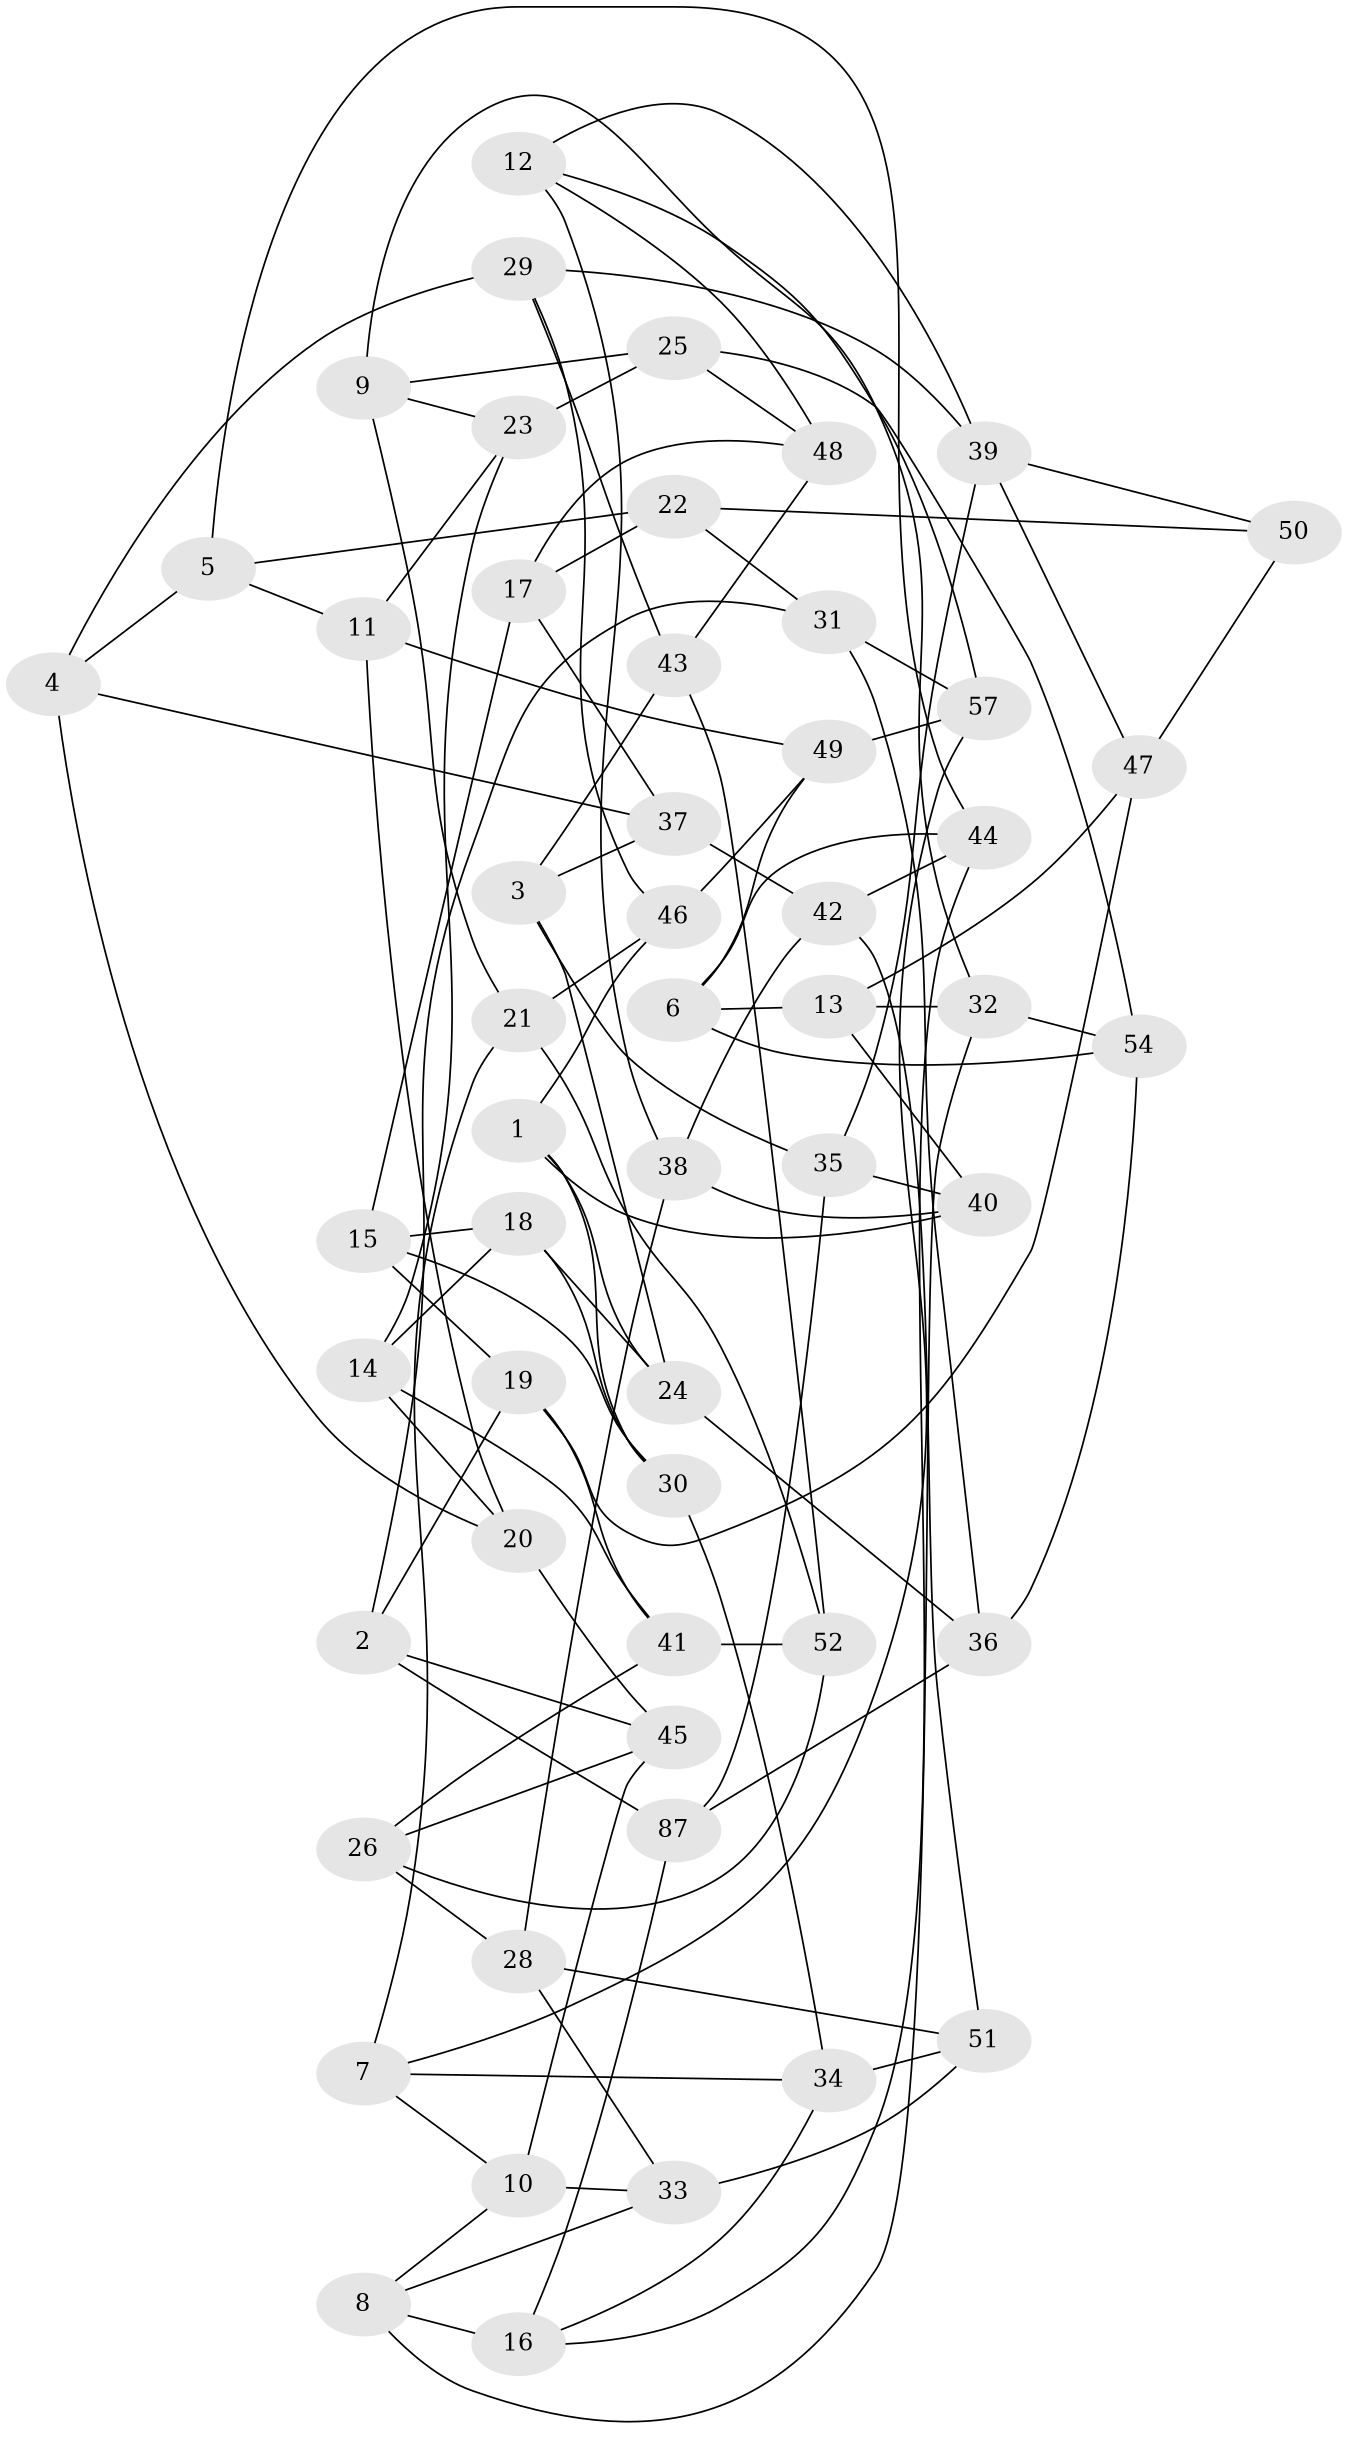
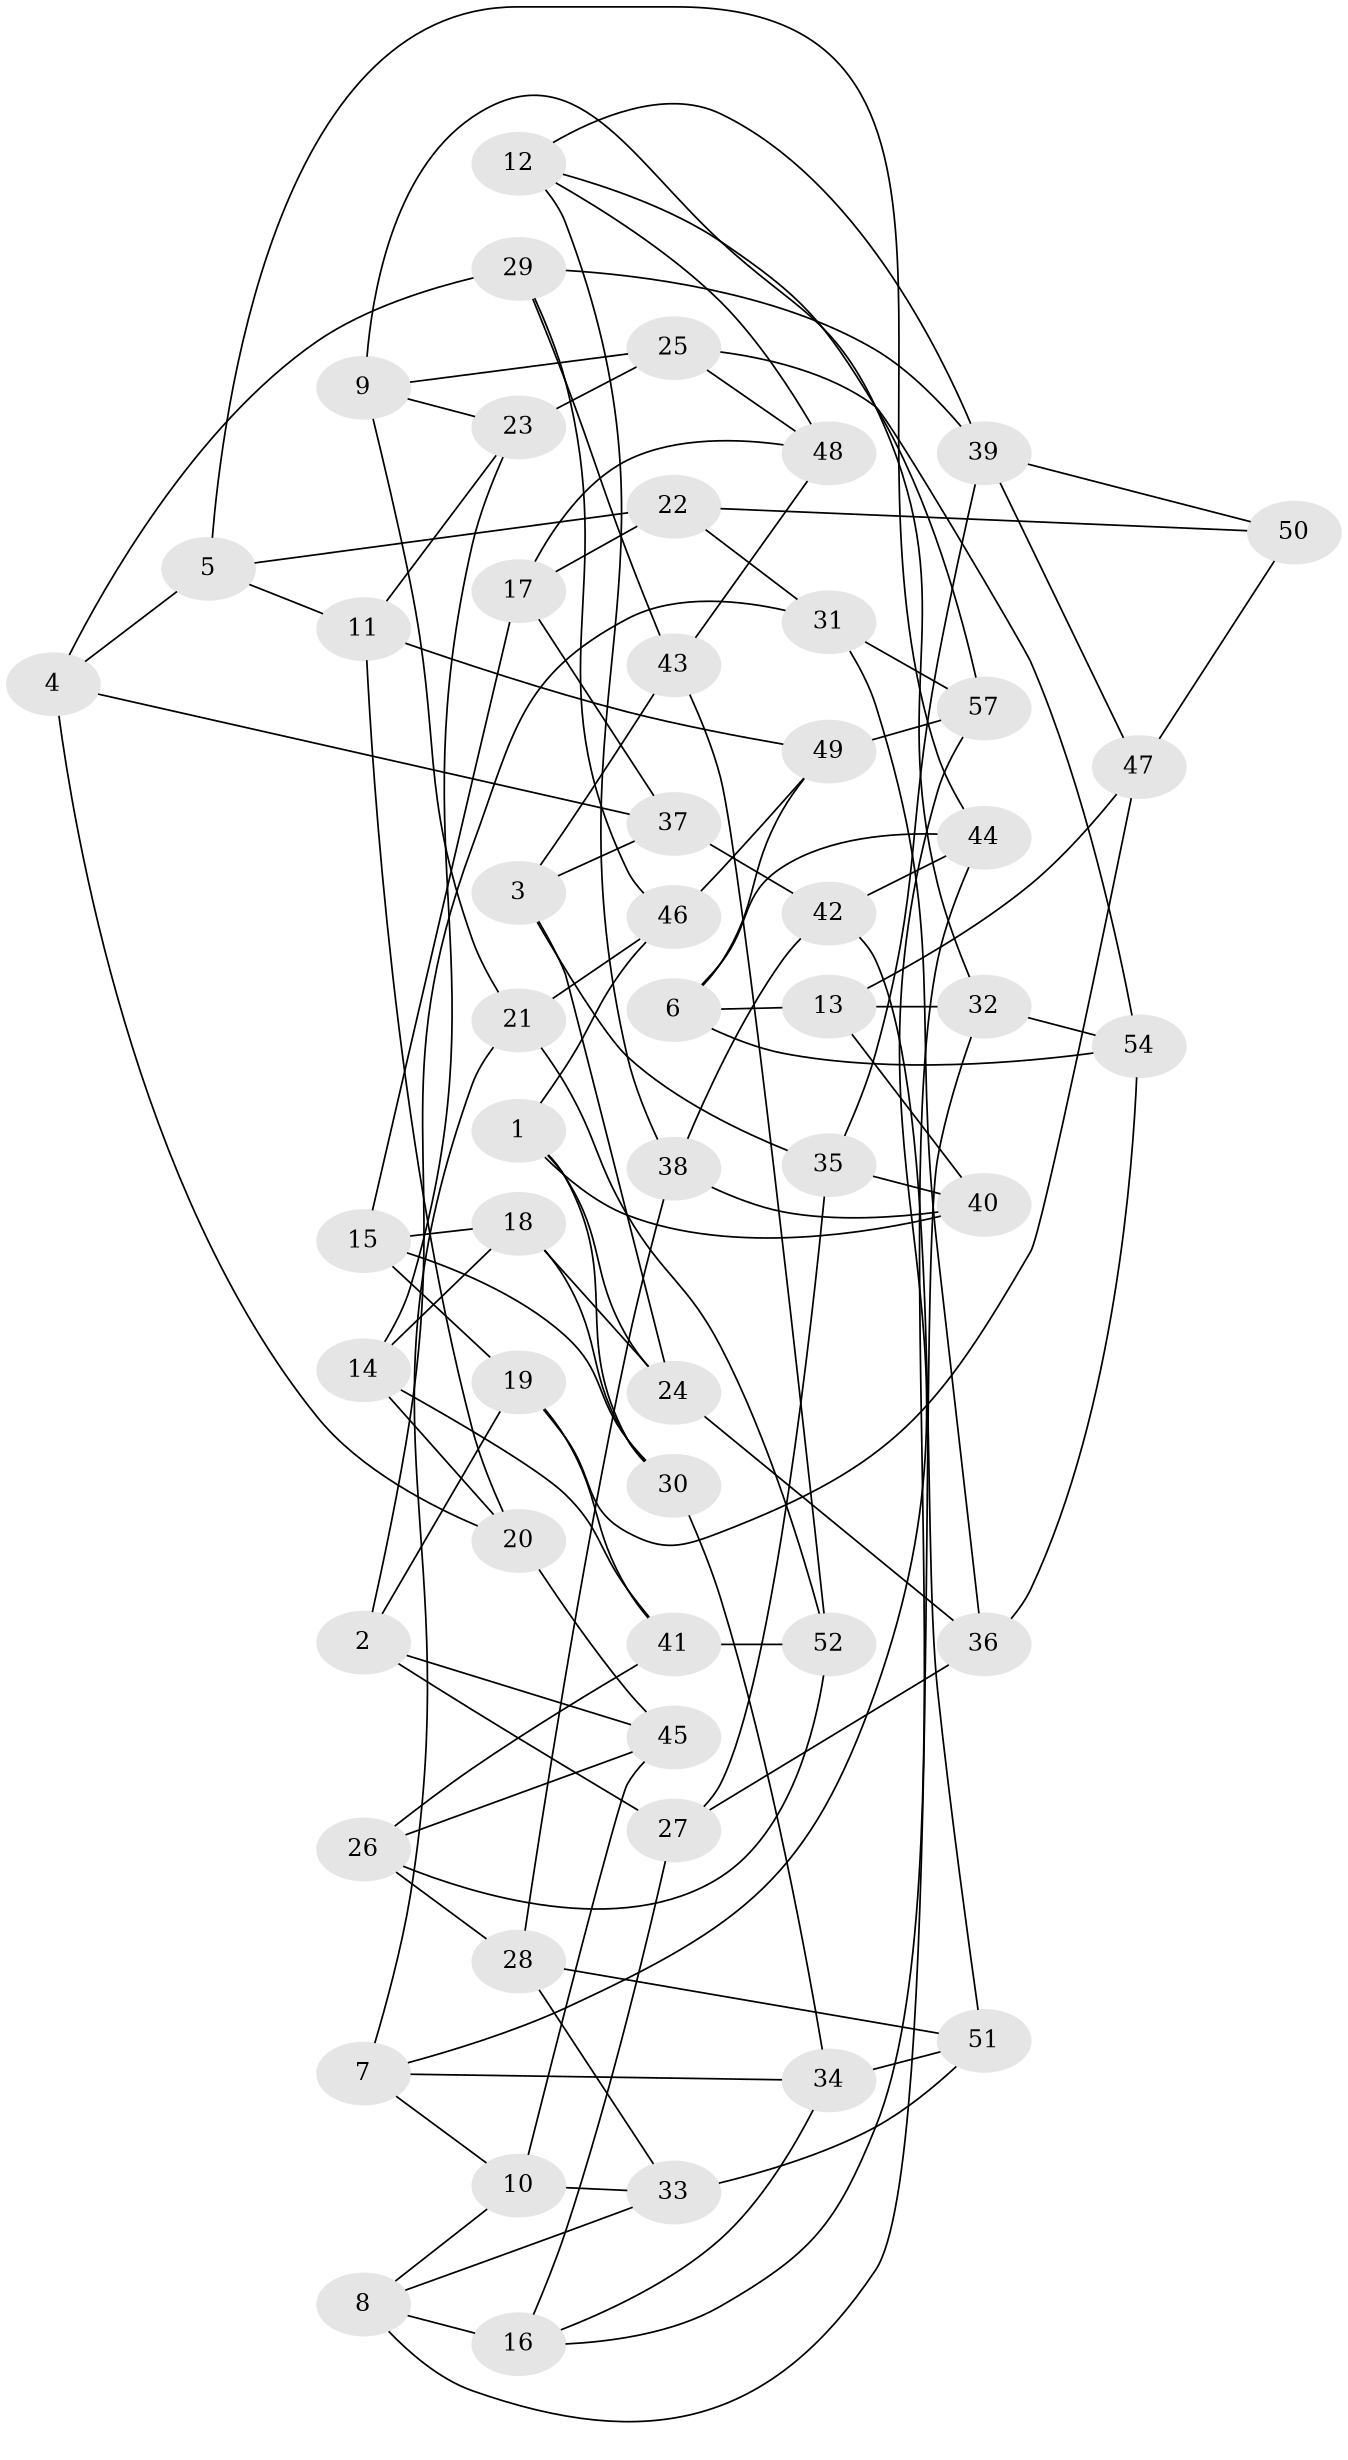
node "87": label "87" -> "27"
